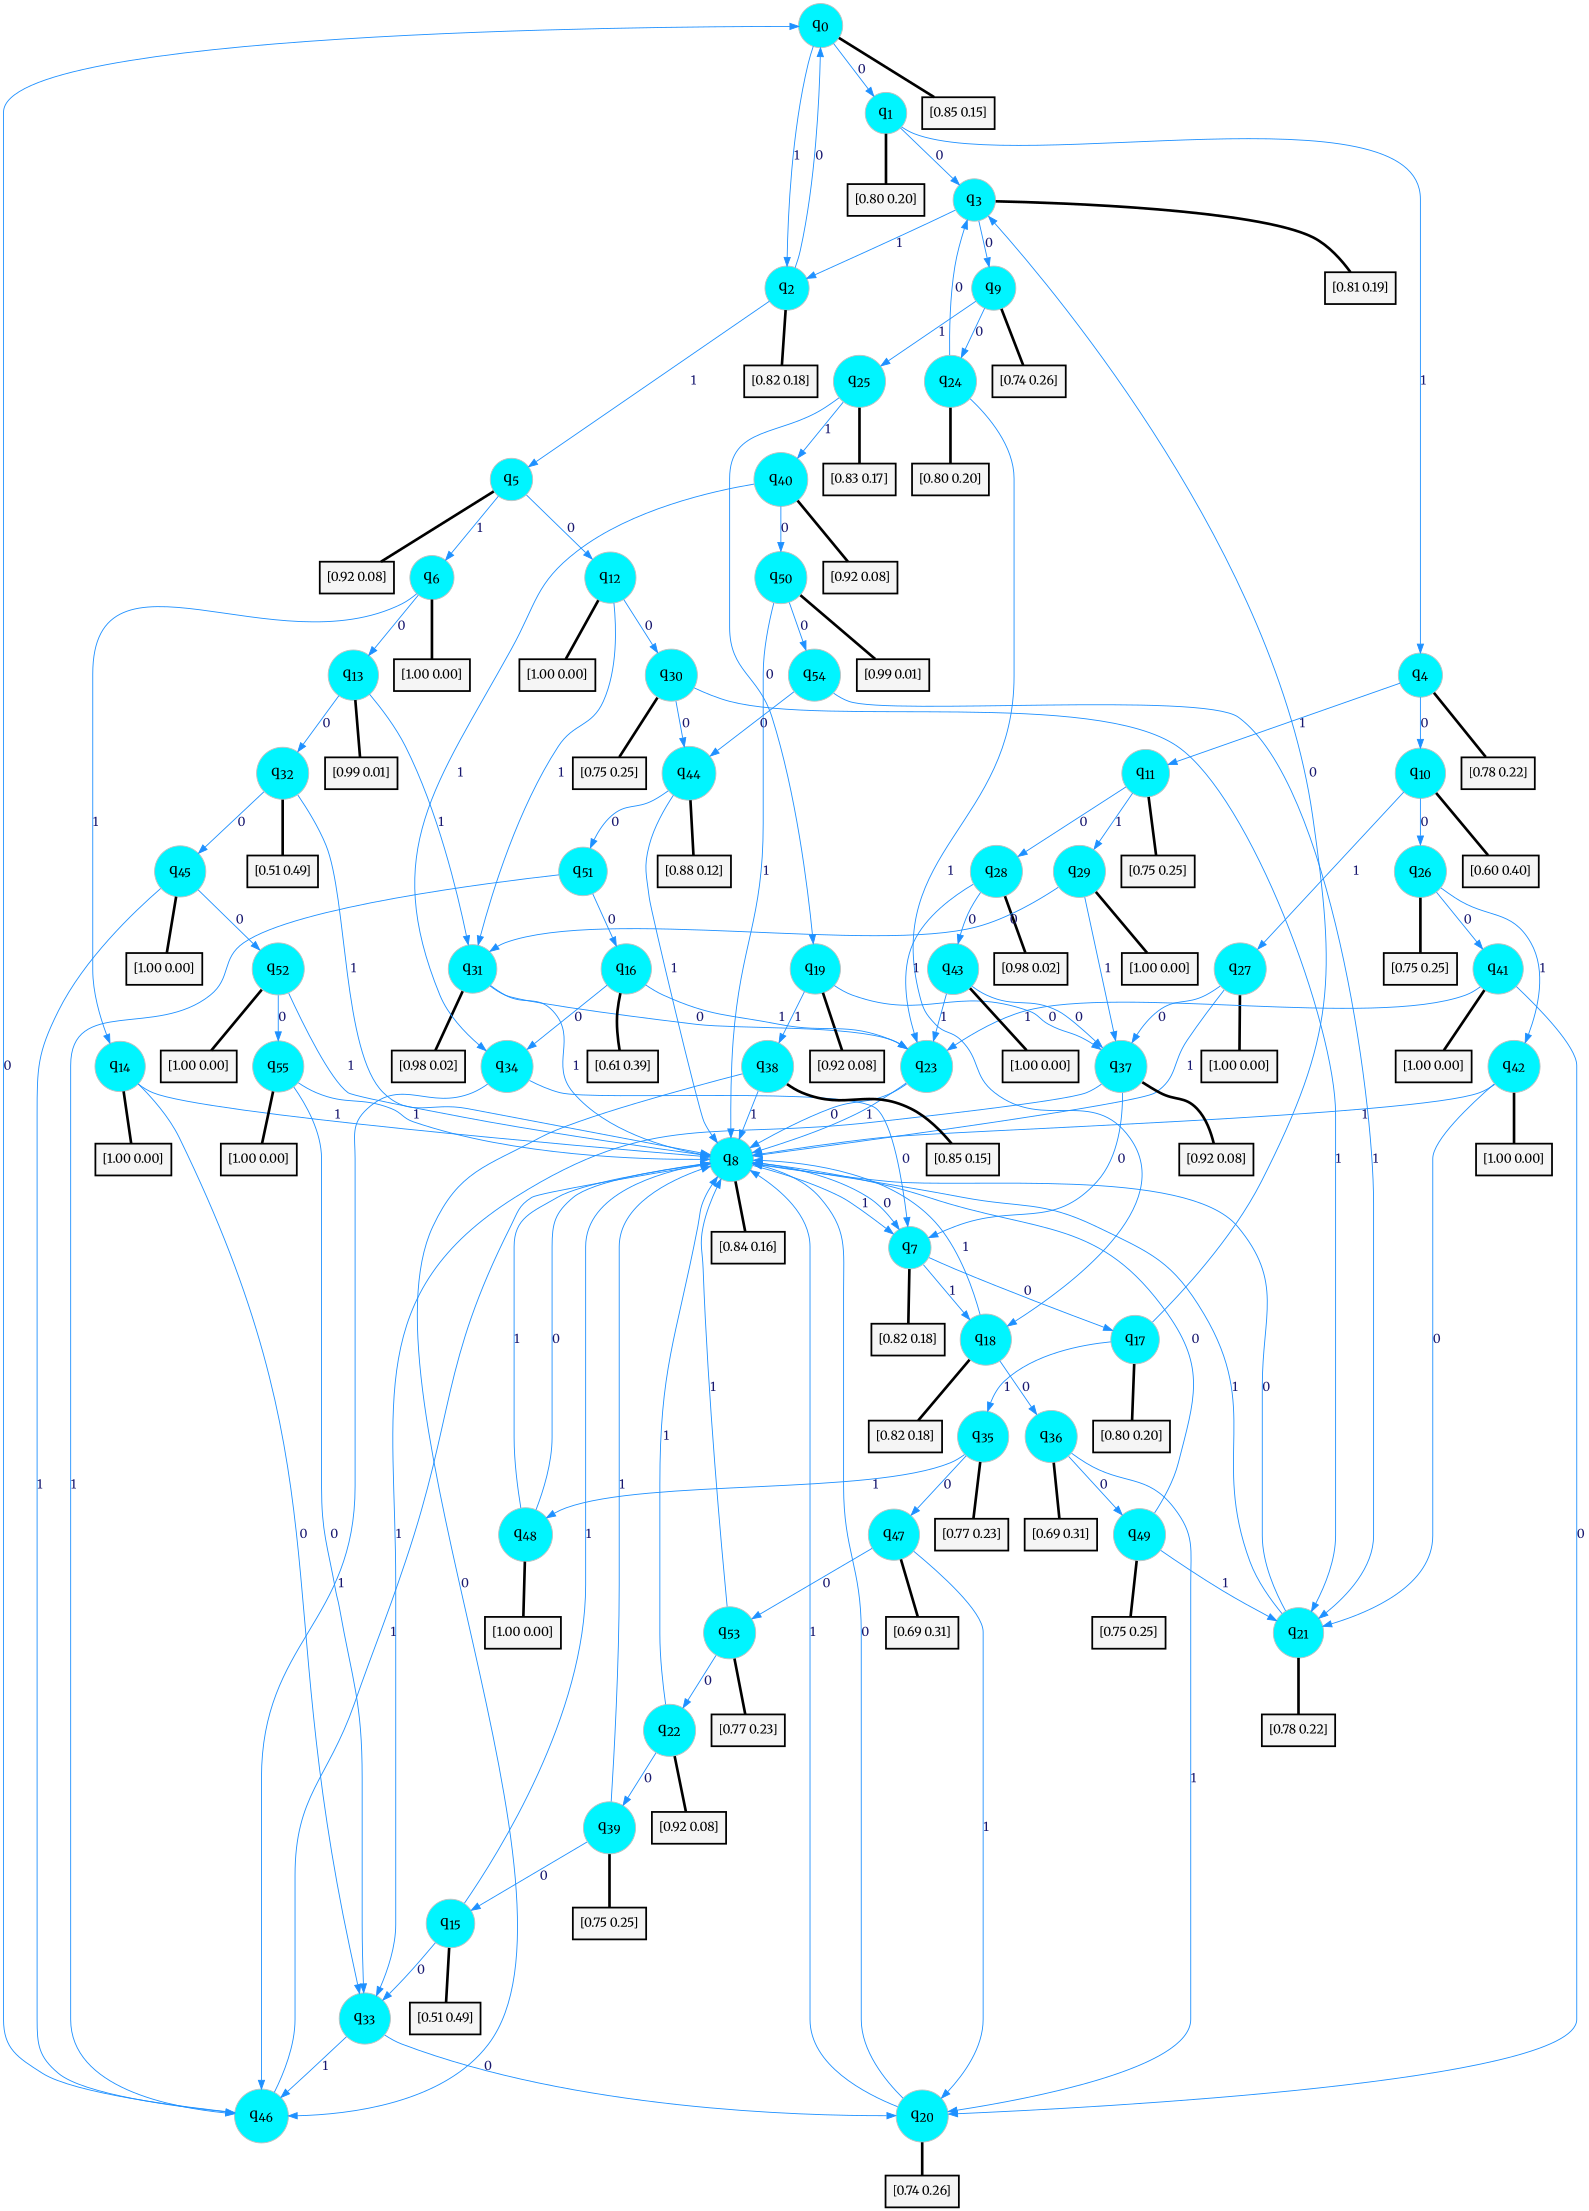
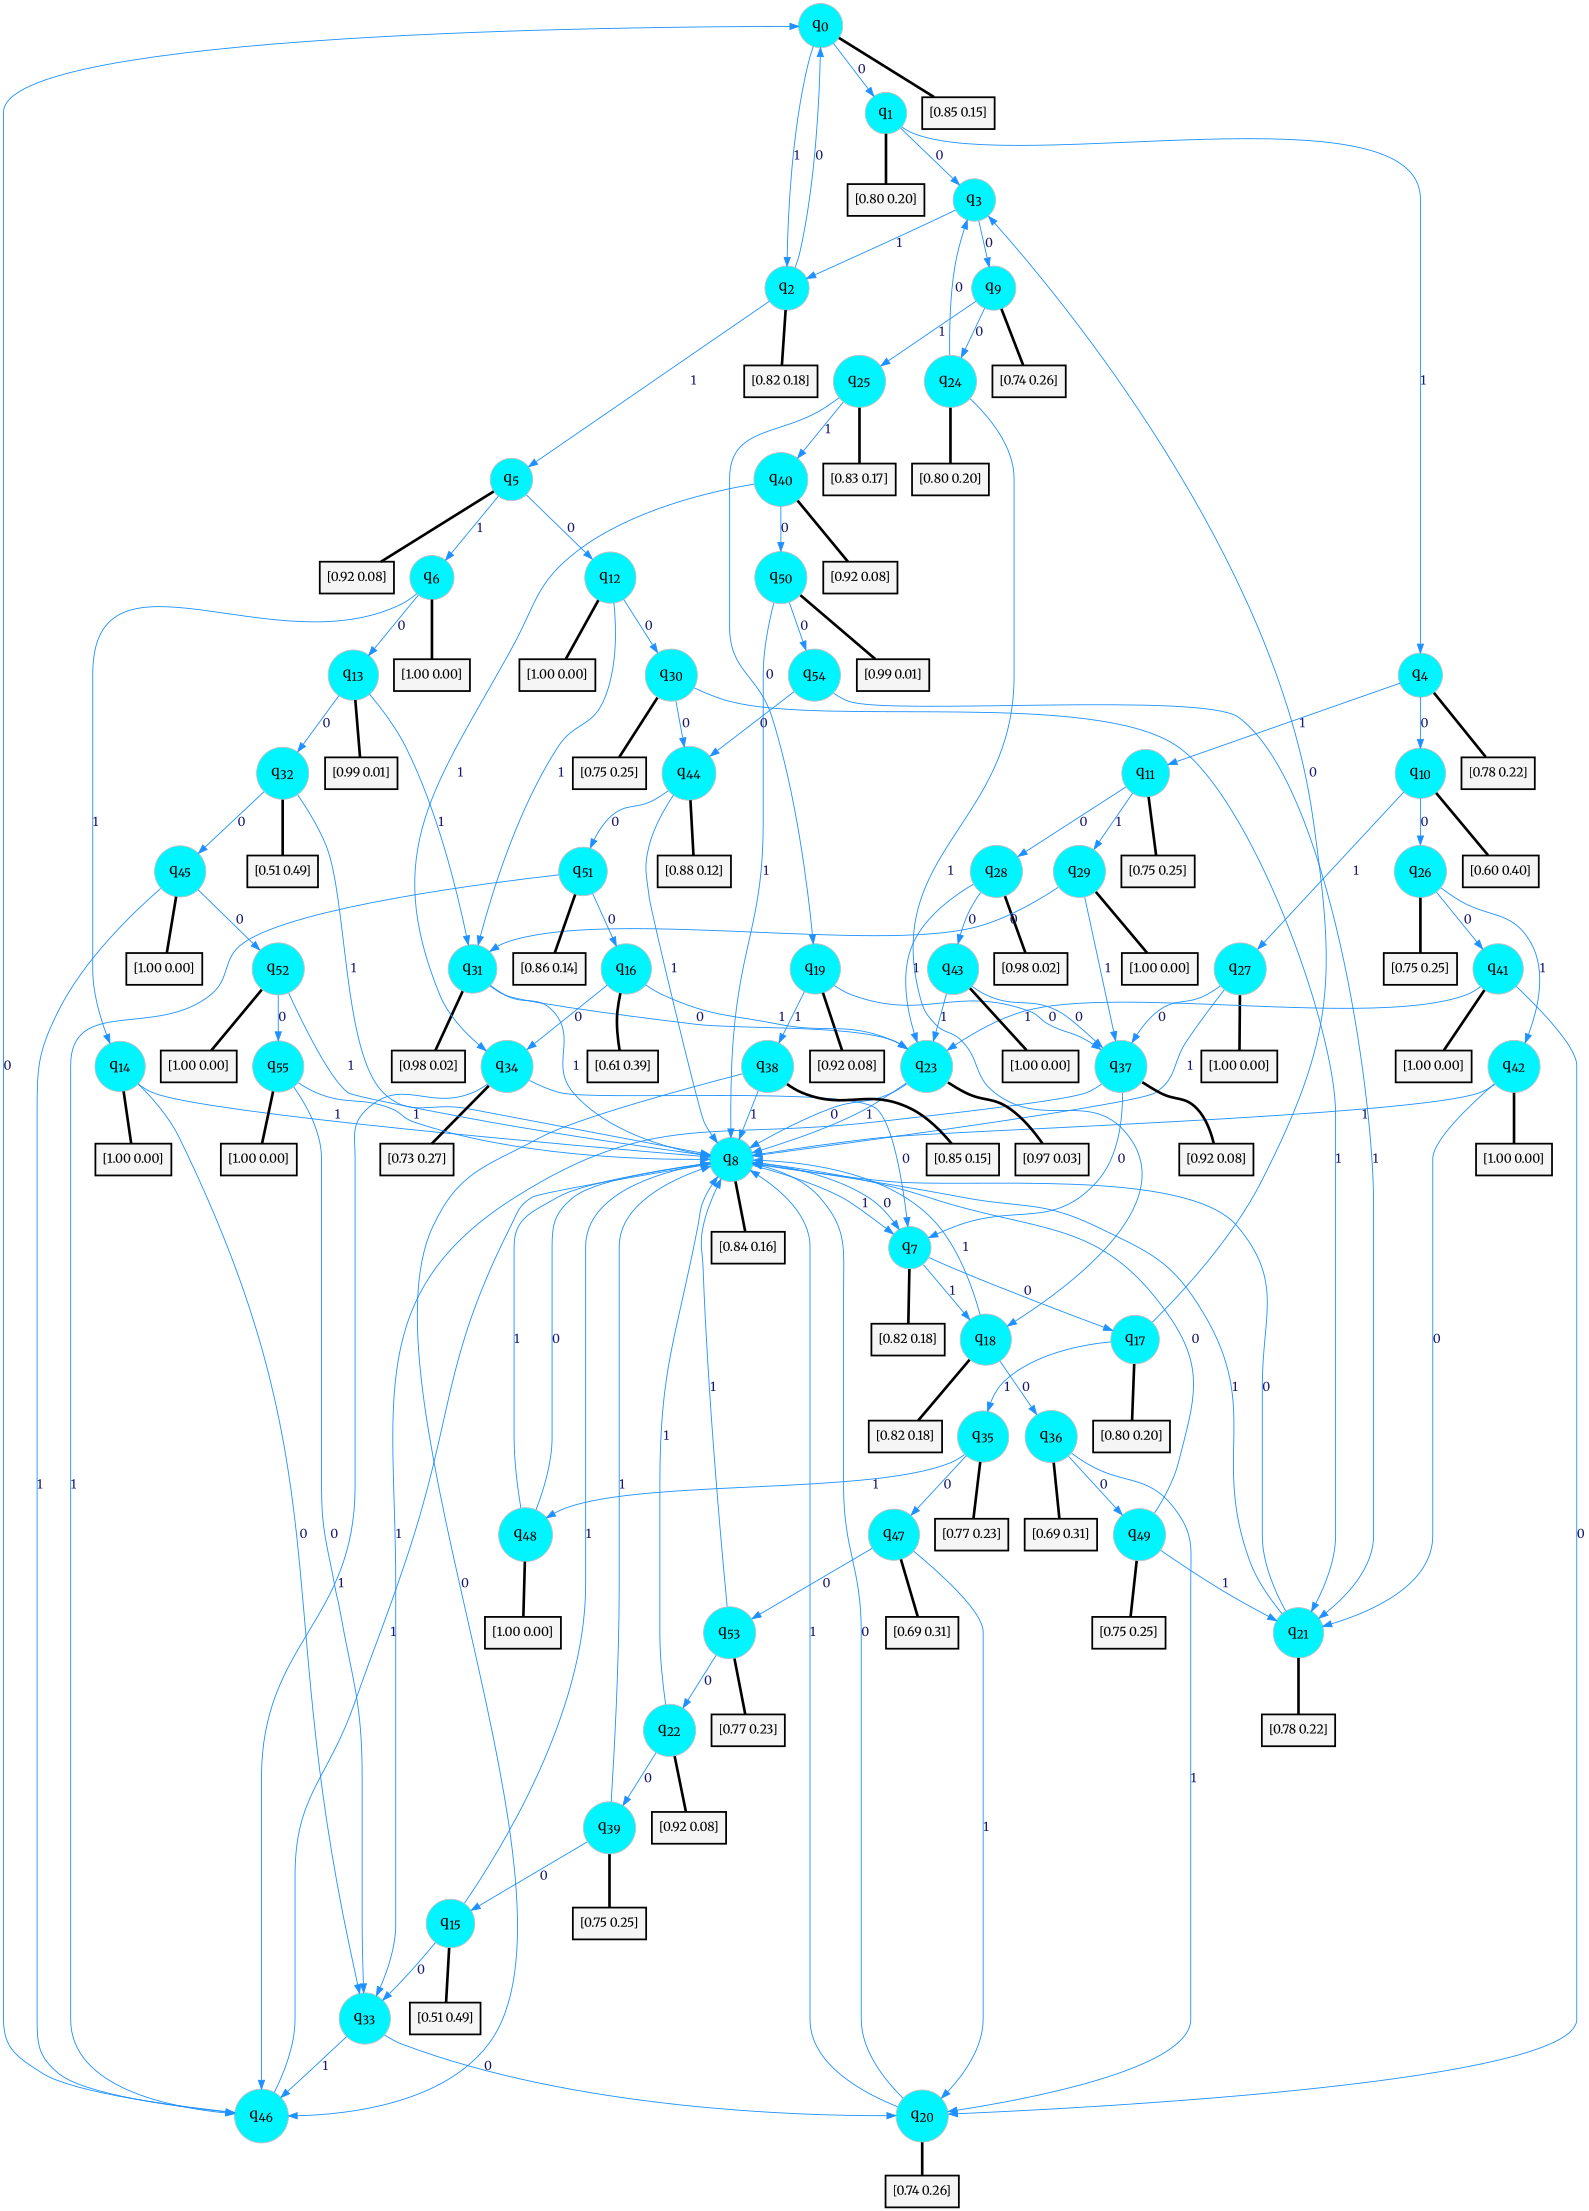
node "[0.81 0.19]": removed
node "[0.86 0.14]": added
node "[0.73 0.27]": added
node "[0.97 0.03]": added
